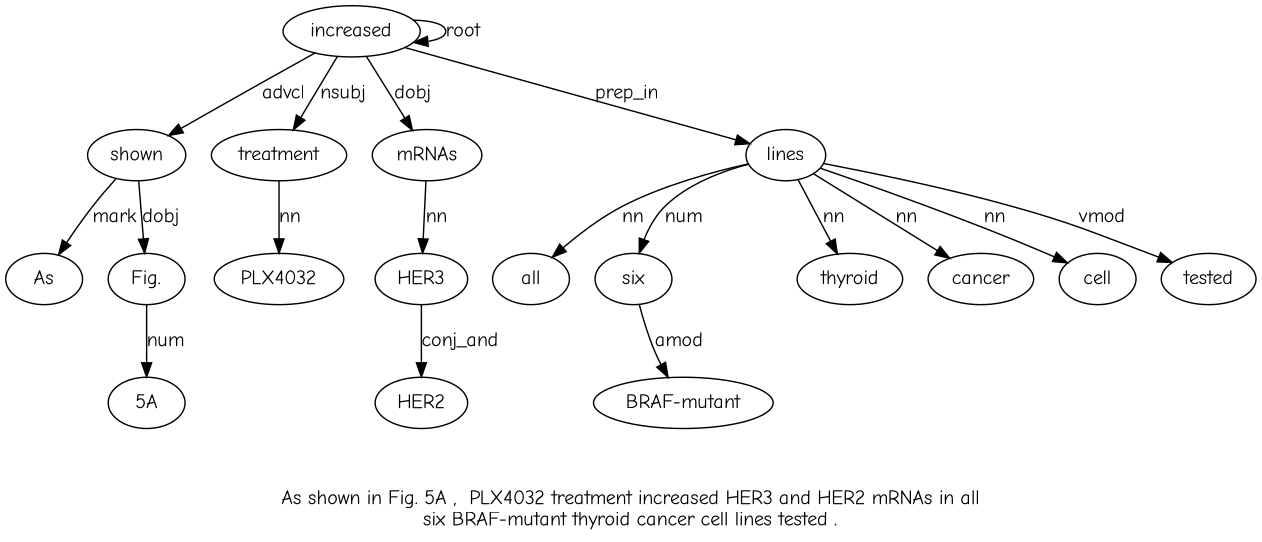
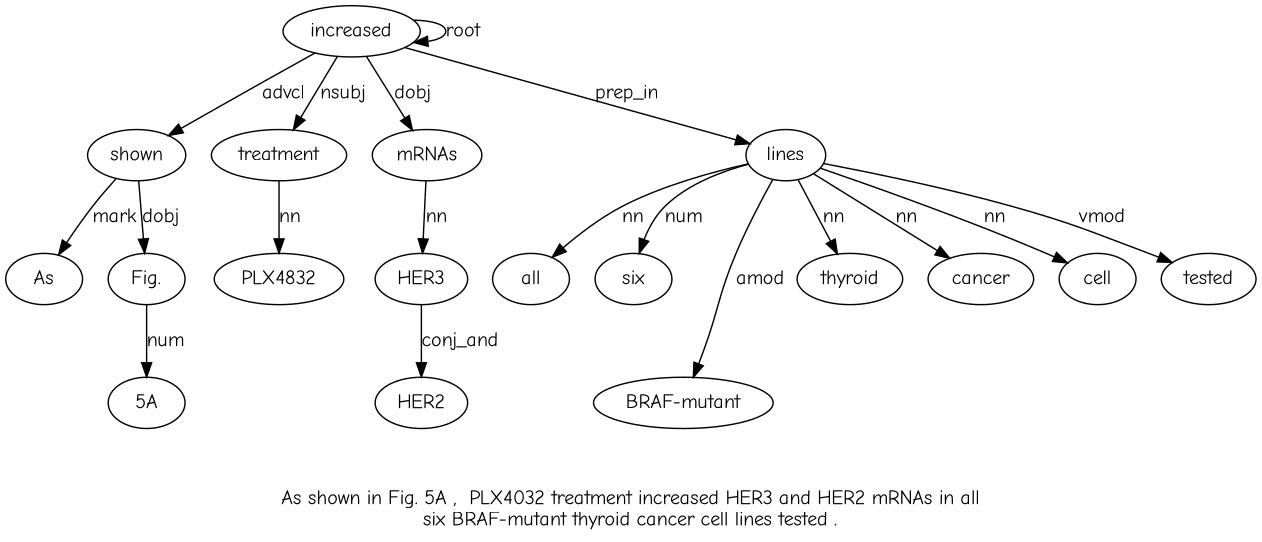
node "PLX4032": label "PLX4032" -> "PLX4832"
edge "six" -> "BRAF-mutant": now "lines" -> "BRAF-mutant"
